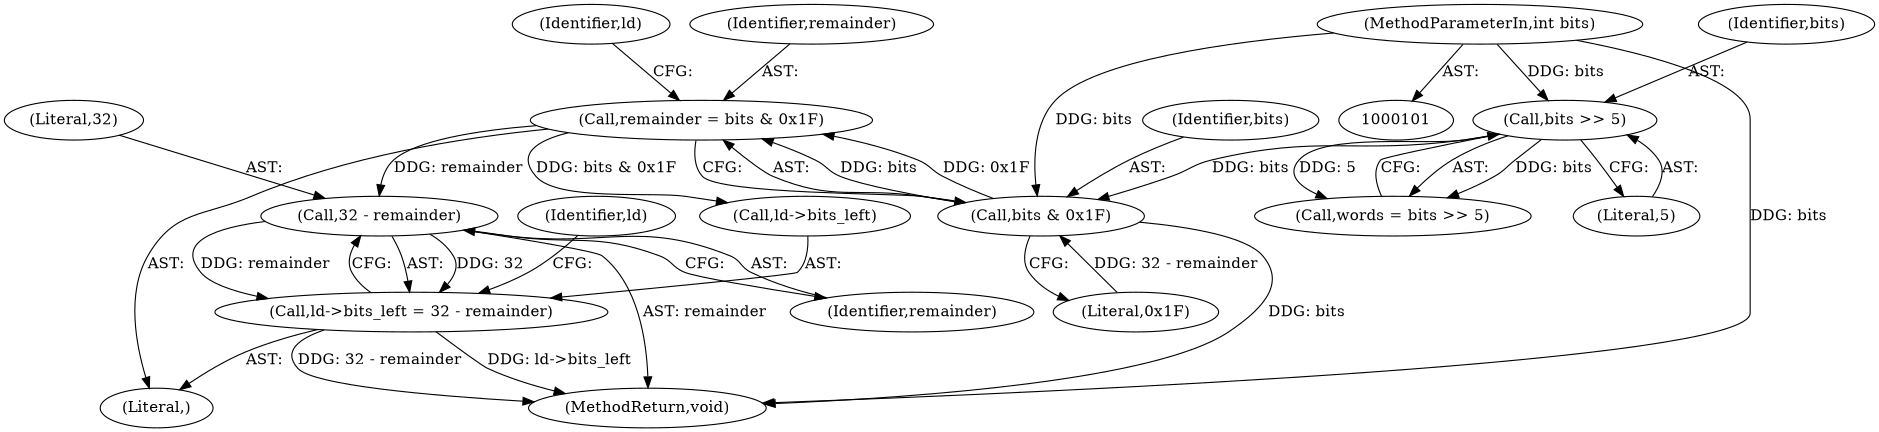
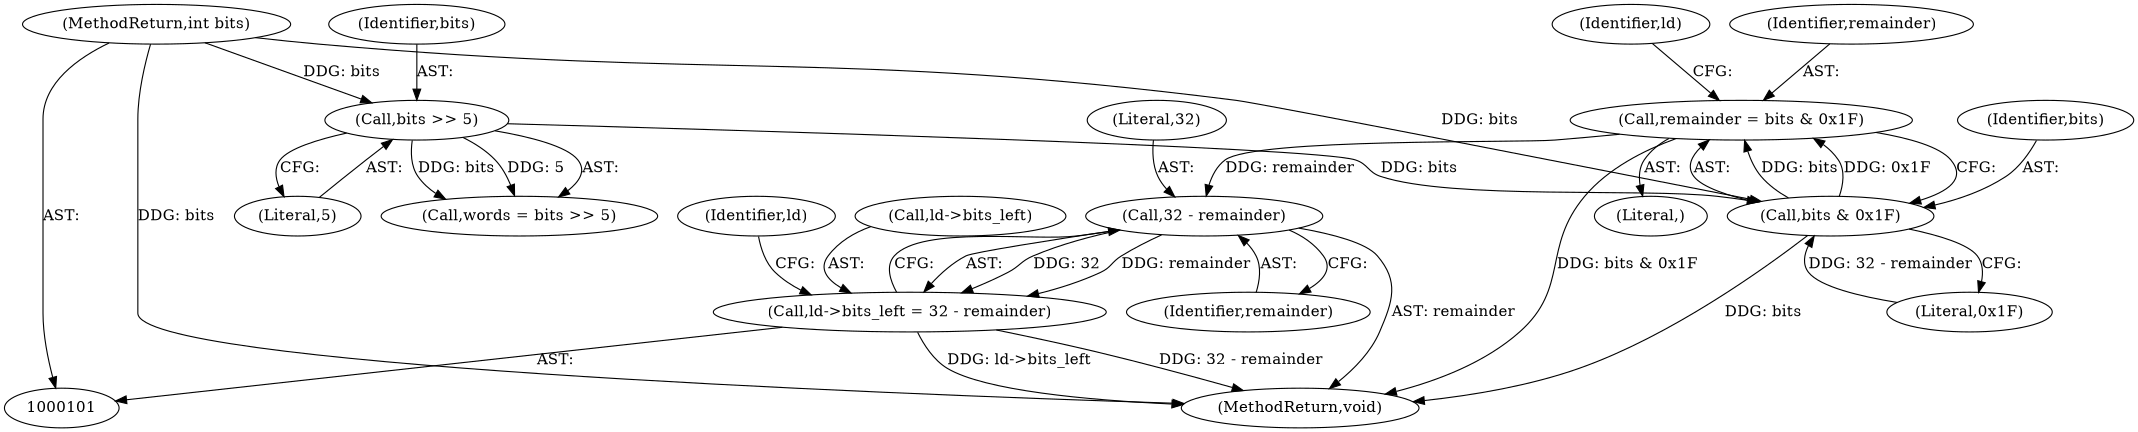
node "(MethodParameterIn,int bits)": label "(MethodParameterIn,int bits)" -> "(MethodReturn,int bits)"
edge "(Call,words = bits >> 5)" -> "(Call,bits >> 5)": removed, label "CFG:"
edge "(Call,remainder = bits & 0x1F)" -> "(Call,ld->bits_left)": now "(Call,remainder = bits & 0x1F)" -> "(MethodReturn,void)"
edge "(Call,ld->bits_left = 32 - remainder)" -> "(Literal,)": now "(Call,ld->bits_left = 32 - remainder)" -> "1000101"
